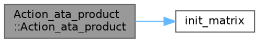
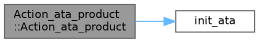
node "init_matrix": label "init_matrix" -> "init_ata"
